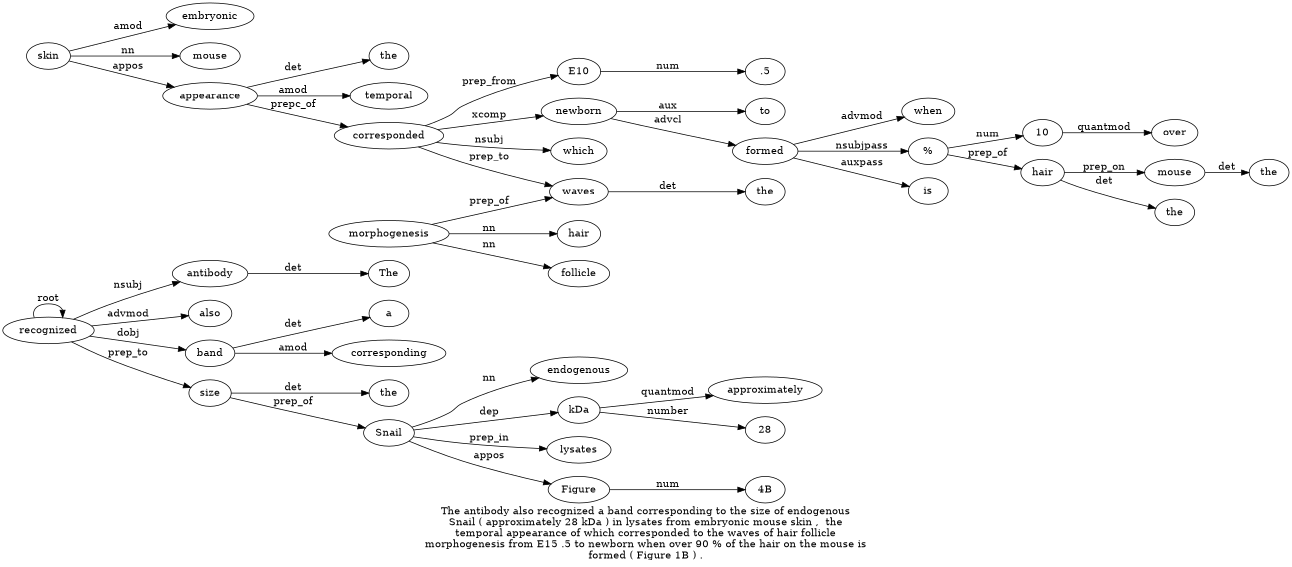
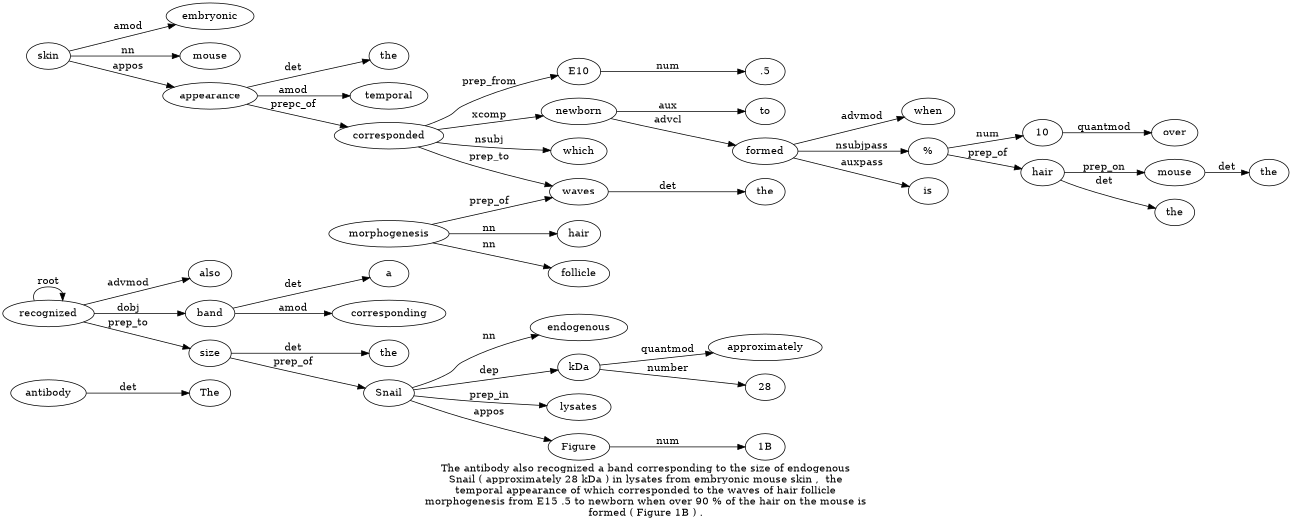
edge "recognized" -> "antibody": removed, label "nsubj"
node "4B": label "4B" -> "1B"
